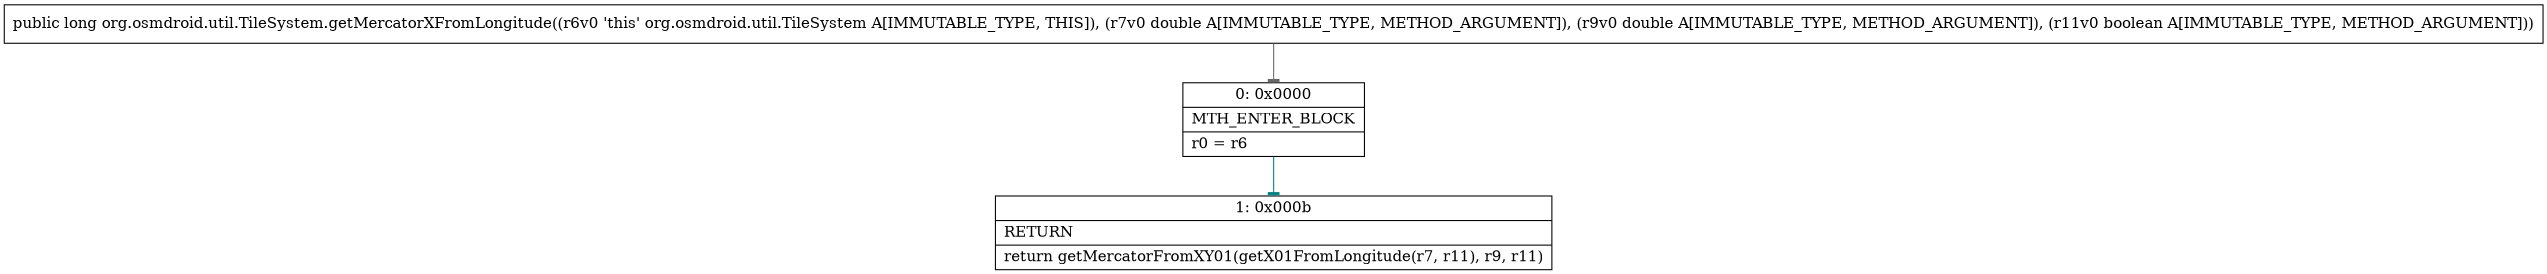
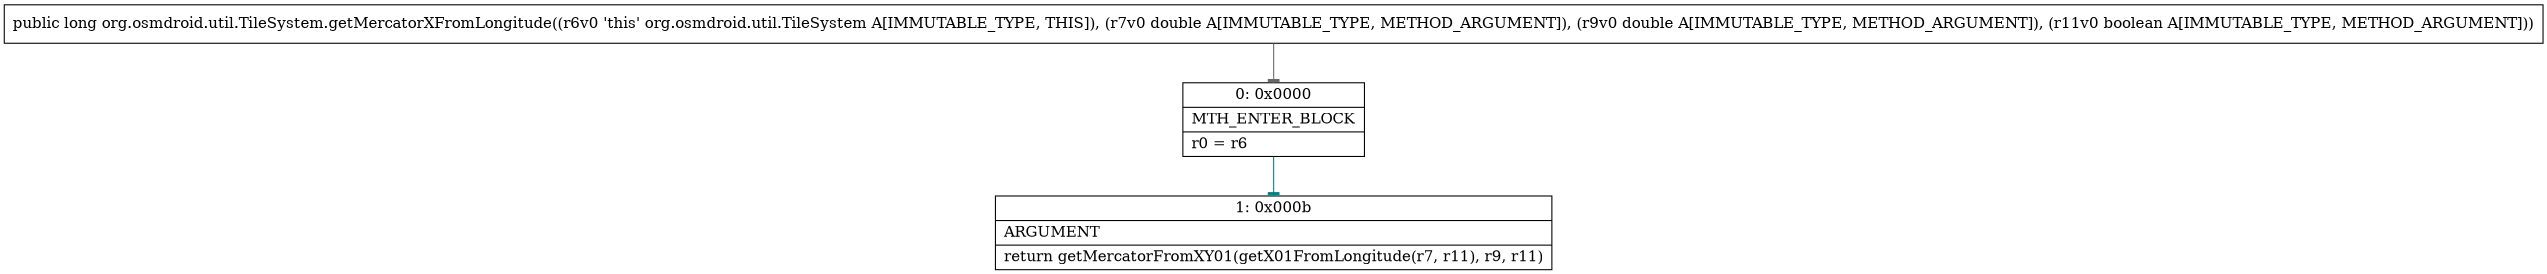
node "1: 0x000b": text "RETURN" -> "ARGUMENT"
